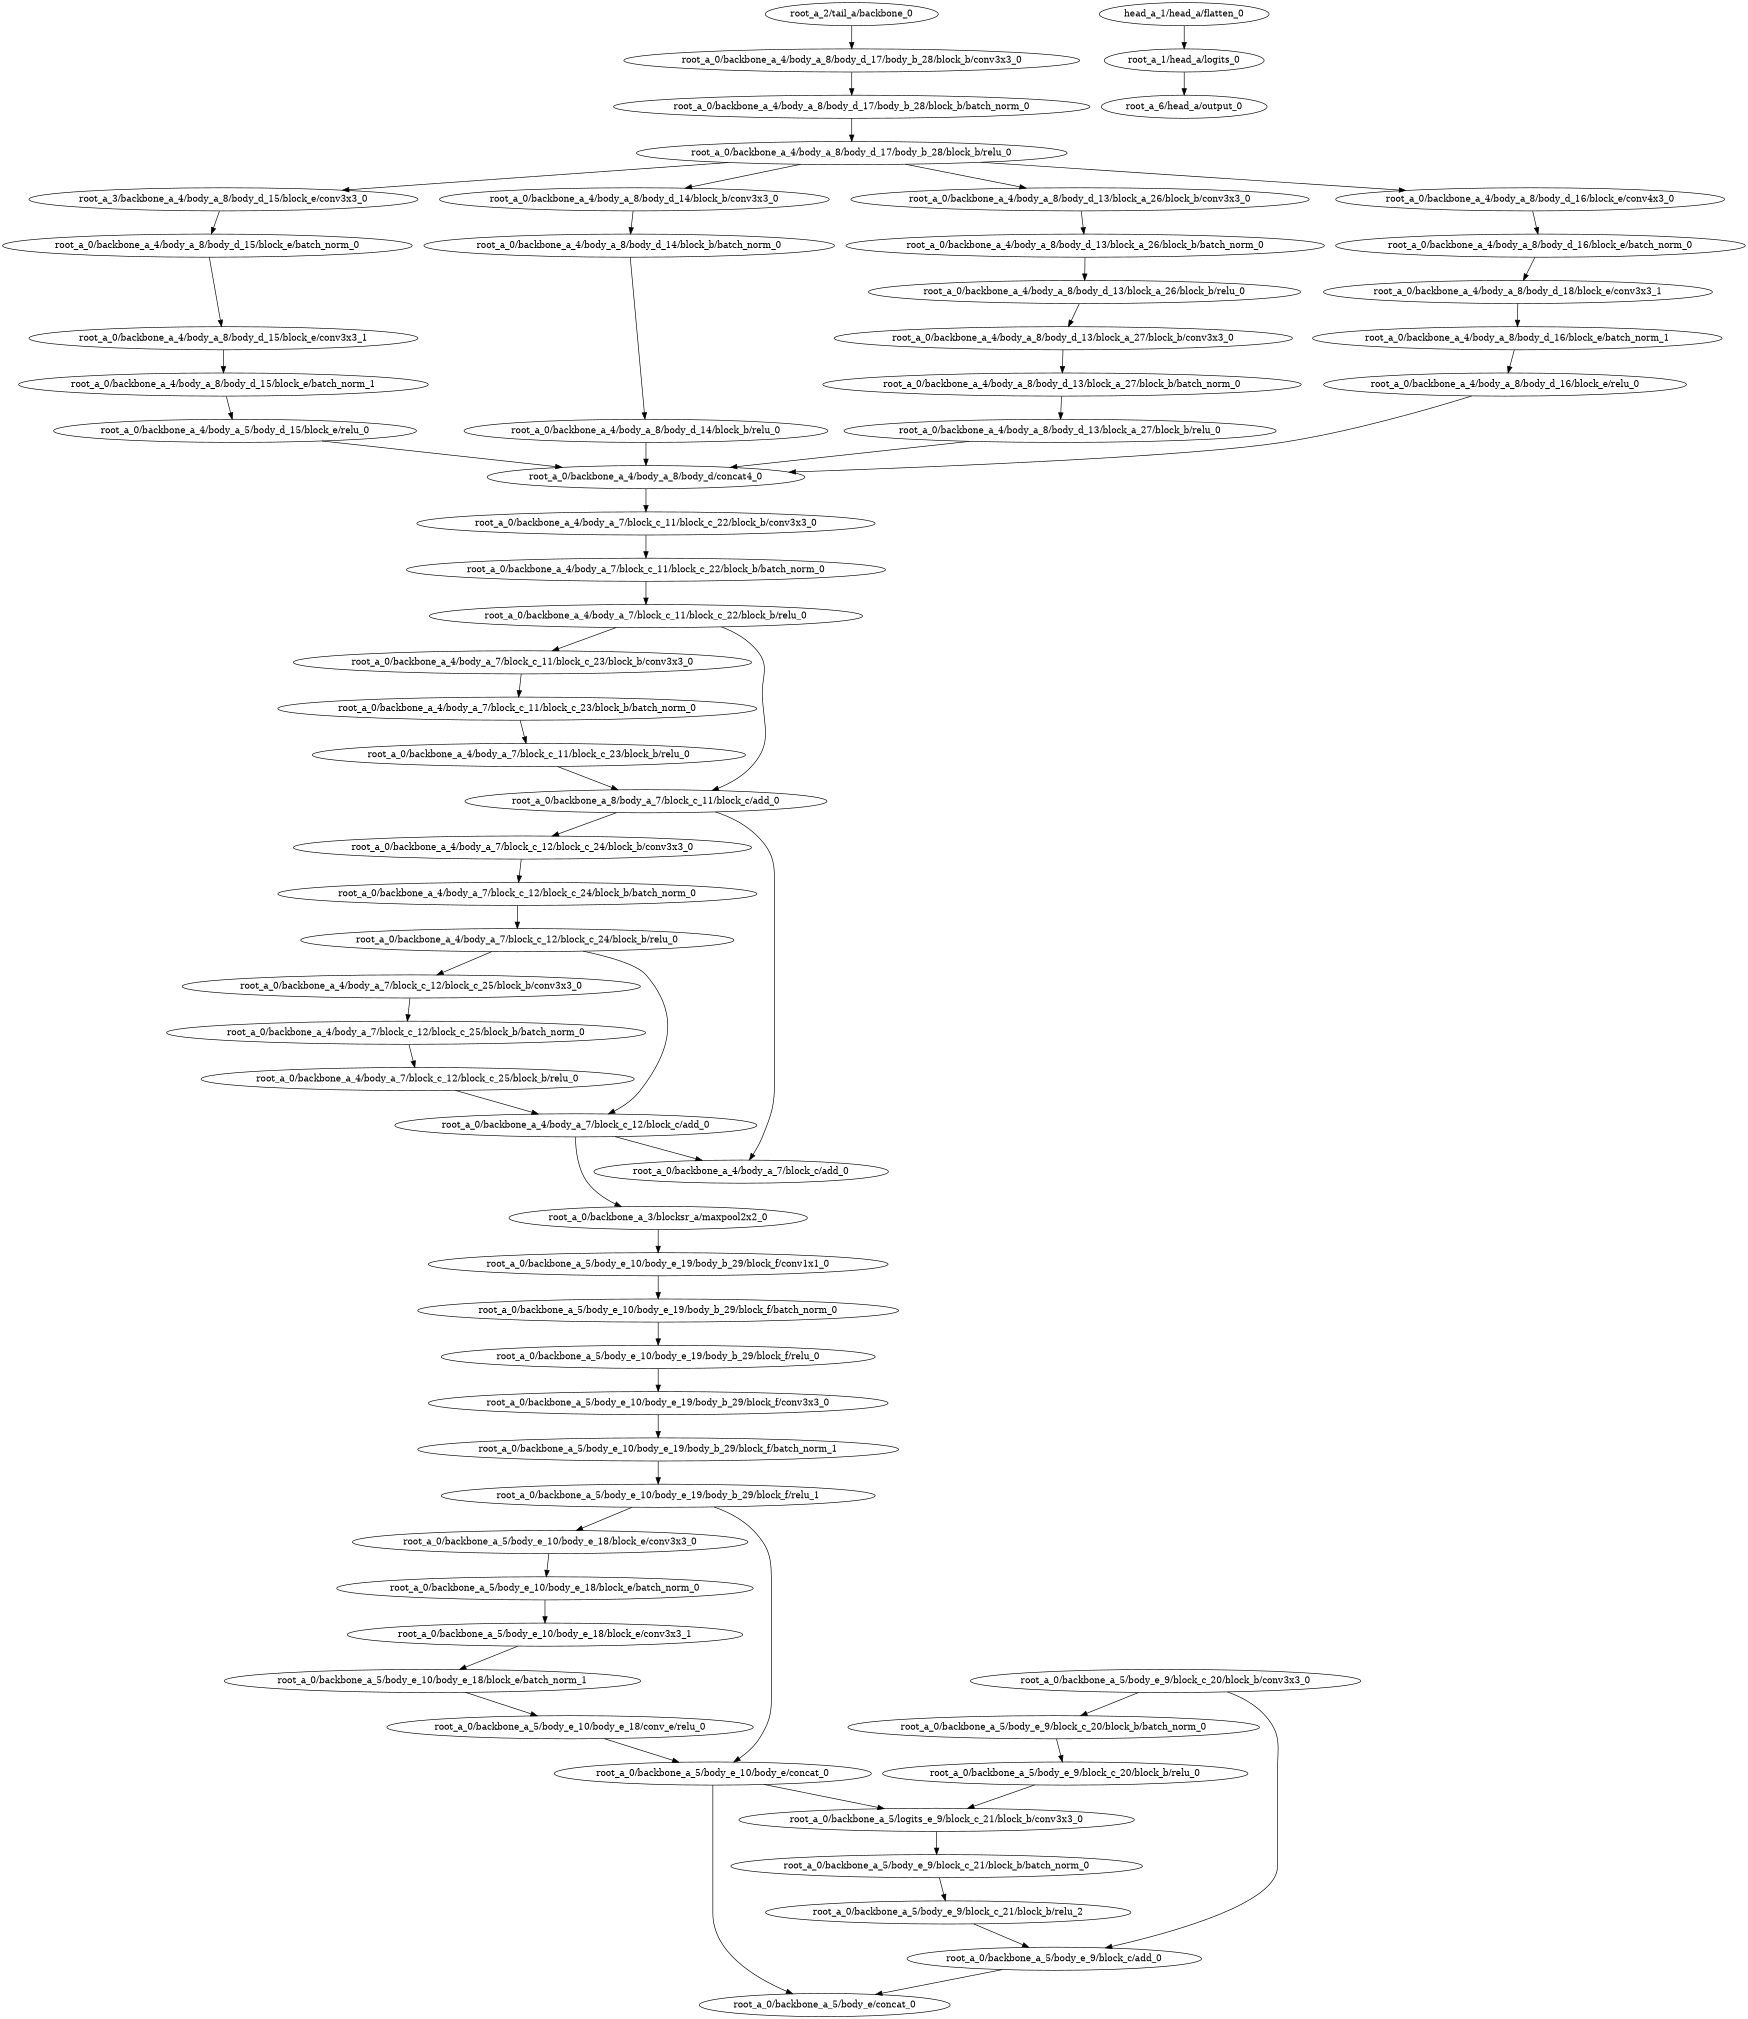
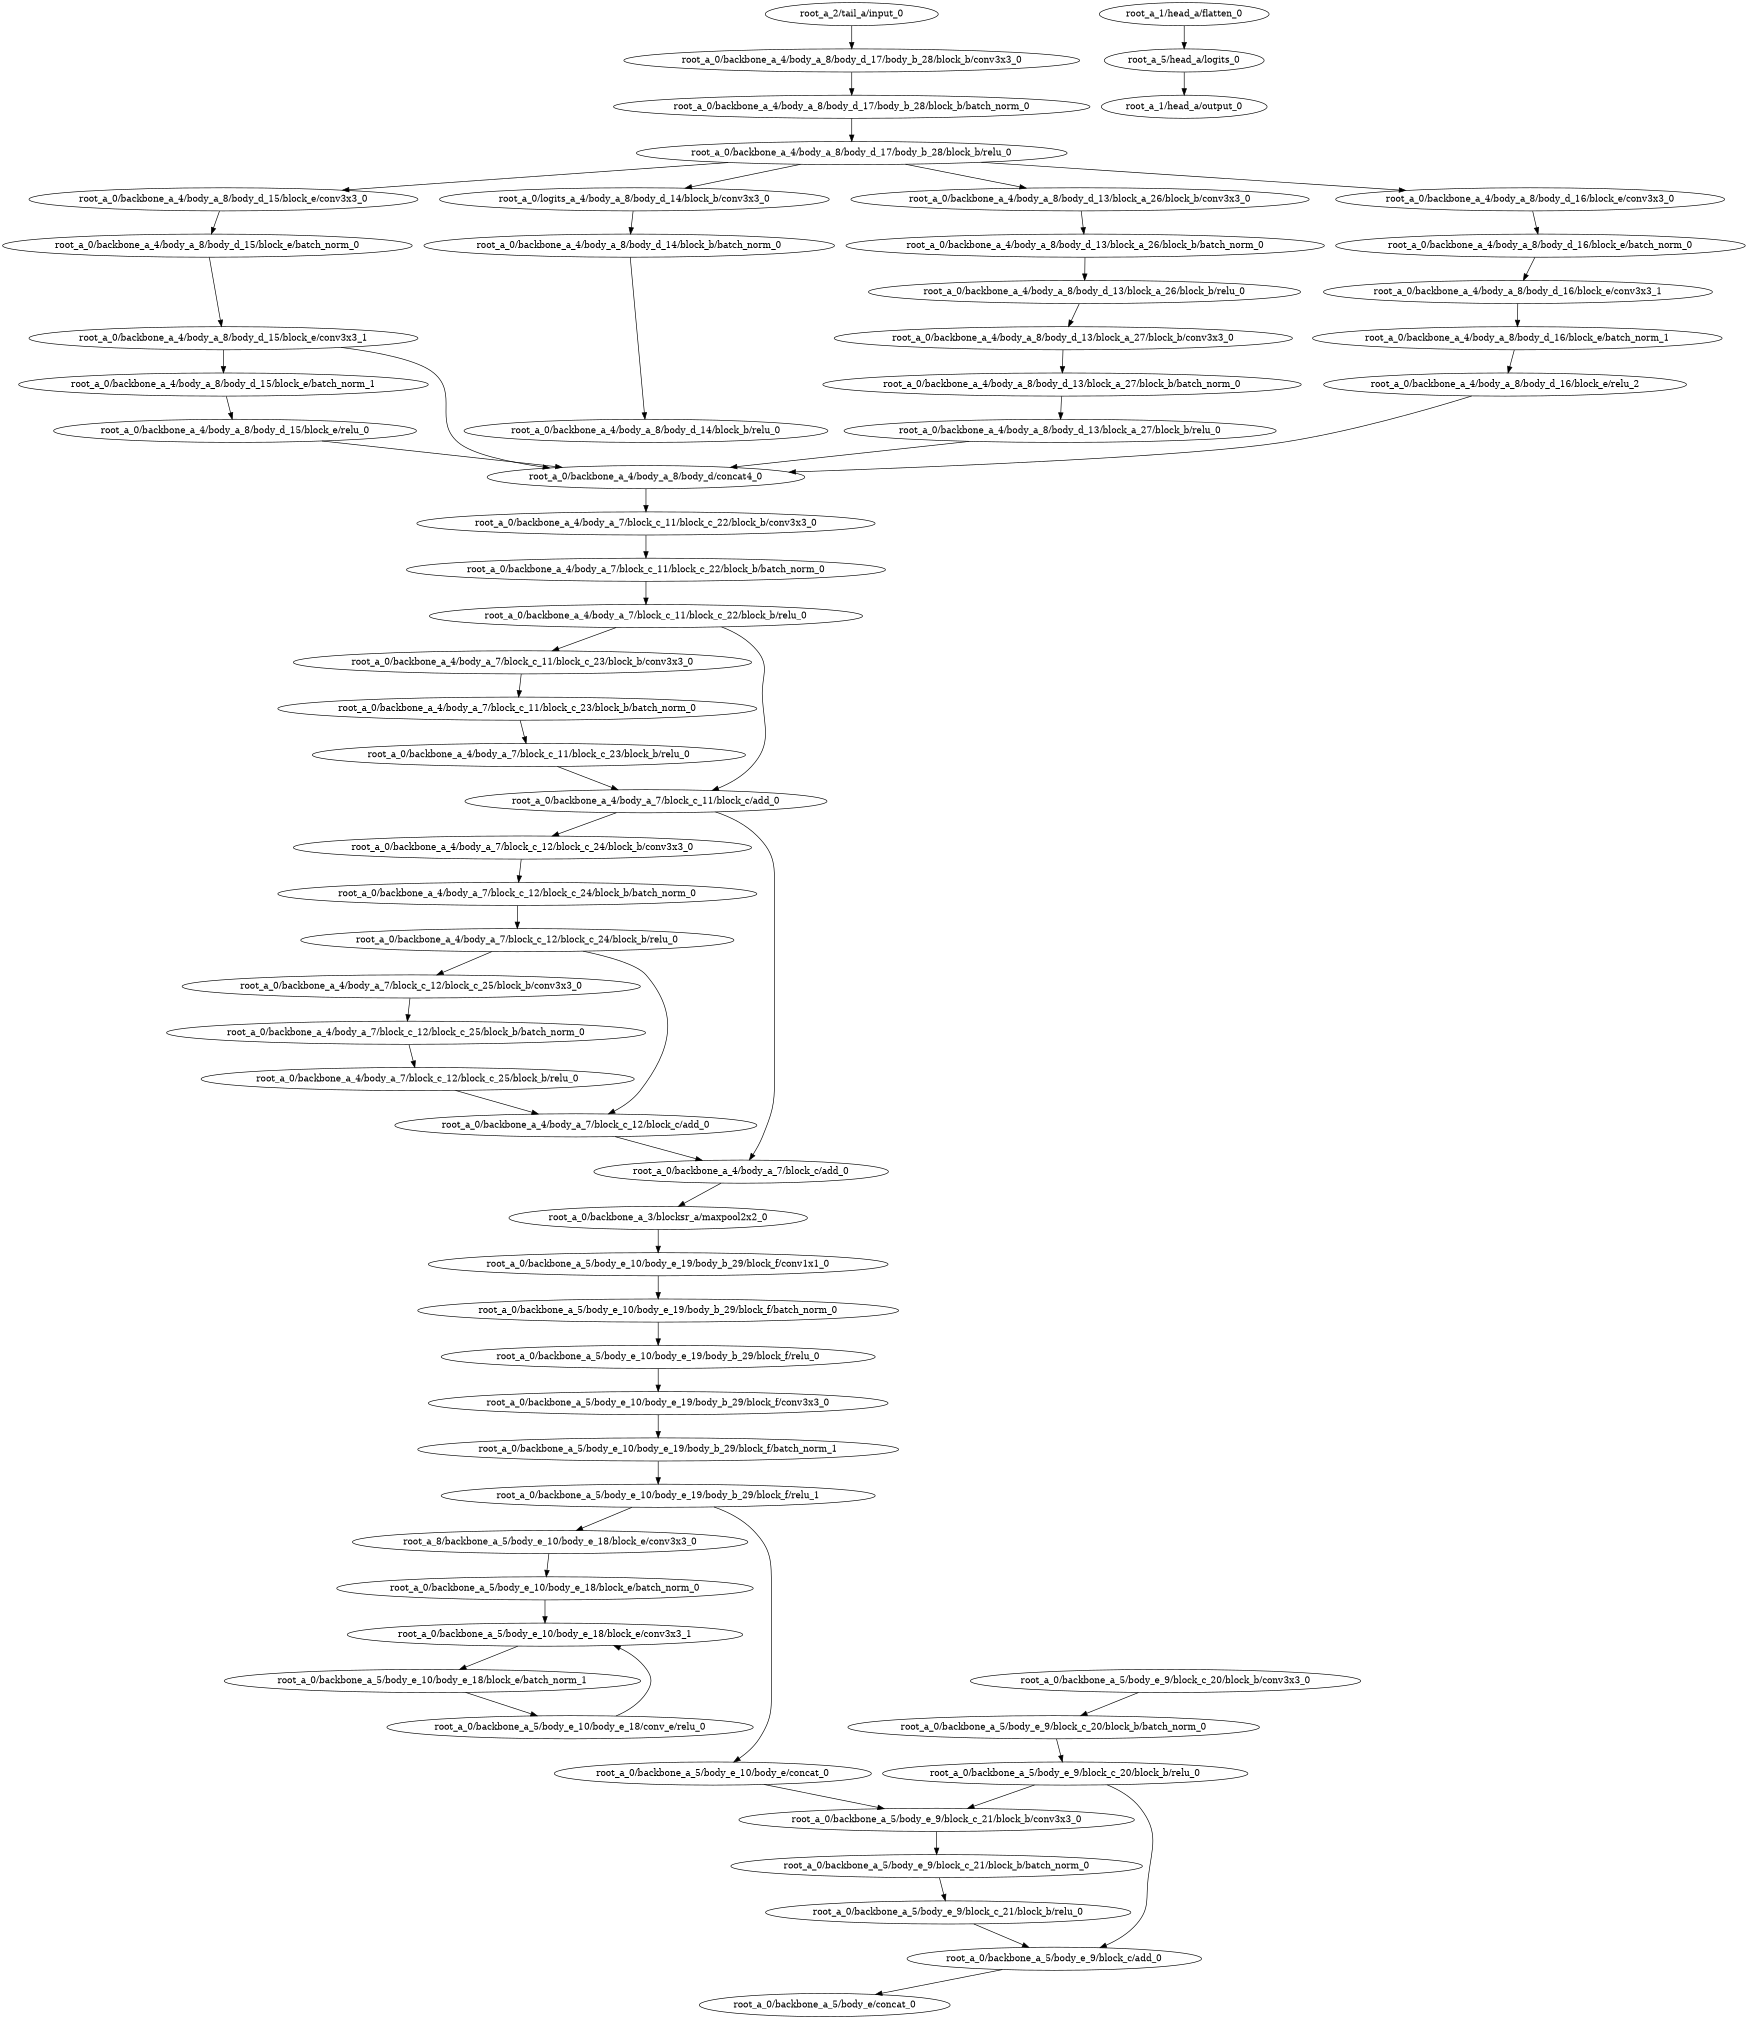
node "root_a_2/tail_a/backbone_0": label "root_a_2/tail_a/backbone_0" -> "root_a_2/tail_a/input_0"
node "head_a_1/head_a/flatten_0": label "head_a_1/head_a/flatten_0" -> "root_a_1/head_a/flatten_0"
node "root_a_1/head_a/logits_0": label "root_a_1/head_a/logits_0" -> "root_a_5/head_a/logits_0"
node "root_a_6/head_a/output_0": label "root_a_6/head_a/output_0" -> "root_a_1/head_a/output_0"
node "root_a_3/backbone_a_4/body_a_8/body_d_15/block_e/conv3x3_0": label "root_a_3/backbone_a_4/body_a_8/body_d_15/block_e/conv3x3_0" -> "root_a_0/backbone_a_4/body_a_8/body_d_15/block_e/conv3x3_0"
node "root_a_0/backbone_a_4/body_a_8/body_d_14/block_b/conv3x3_0": label "root_a_0/backbone_a_4/body_a_8/body_d_14/block_b/conv3x3_0" -> "root_a_0/logits_a_4/body_a_8/body_d_14/block_b/conv3x3_0"
node "root_a_0/backbone_a_4/body_a_8/body_d_16/block_e/conv4x3_0": label "root_a_0/backbone_a_4/body_a_8/body_d_16/block_e/conv4x3_0" -> "root_a_0/backbone_a_4/body_a_8/body_d_16/block_e/conv3x3_0"
node "root_a_0/backbone_a_4/body_a_8/body_d_18/block_e/conv3x3_1": label "root_a_0/backbone_a_4/body_a_8/body_d_18/block_e/conv3x3_1" -> "root_a_0/backbone_a_4/body_a_8/body_d_16/block_e/conv3x3_1"
node "root_a_0/backbone_a_4/body_a_8/body_d_16/block_e/relu_0": label "root_a_0/backbone_a_4/body_a_8/body_d_16/block_e/relu_0" -> "root_a_0/backbone_a_4/body_a_8/body_d_16/block_e/relu_2"
node "root_a_0/backbone_a_4/body_a_5/body_d_15/block_e/relu_0": label "root_a_0/backbone_a_4/body_a_5/body_d_15/block_e/relu_0" -> "root_a_0/backbone_a_4/body_a_8/body_d_15/block_e/relu_0"
edge "root_a_0/backbone_a_4/body_a_8/body_d_14/block_b/relu_0" -> "root_a_0/backbone_a_4/body_a_8/body_d/concat4_0": now "root_a_0/backbone_a_4/body_a_8/body_d_15/block_e/conv3x3_1" -> "root_a_0/backbone_a_4/body_a_8/body_d/concat4_0"
node "root_a_0/backbone_a_8/body_a_7/block_c_11/block_c/add_0": label "root_a_0/backbone_a_8/body_a_7/block_c_11/block_c/add_0" -> "root_a_0/backbone_a_4/body_a_7/block_c_11/block_c/add_0"
edge "root_a_0/backbone_a_4/body_a_7/block_c_12/block_c/add_0" -> "root_a_0/backbone_a_3/blocksr_a/maxpool2x2_0": now "root_a_0/backbone_a_4/body_a_7/block_c/add_0" -> "root_a_0/backbone_a_3/blocksr_a/maxpool2x2_0"
node "root_a_0/backbone_a_5/body_e_10/body_e_18/block_e/conv3x3_0": label "root_a_0/backbone_a_5/body_e_10/body_e_18/block_e/conv3x3_0" -> "root_a_8/backbone_a_5/body_e_10/body_e_18/block_e/conv3x3_0"
edge "root_a_0/backbone_a_5/body_e_10/body_e_18/conv_e/relu_0" -> "root_a_0/backbone_a_5/body_e_10/body_e/concat_0": now "root_a_0/backbone_a_5/body_e_10/body_e_18/conv_e/relu_0" -> "root_a_0/backbone_a_5/body_e_10/body_e_18/block_e/conv3x3_1"
node "root_a_0/backbone_a_5/logits_e_9/block_c_21/block_b/conv3x3_0": label "root_a_0/backbone_a_5/logits_e_9/block_c_21/block_b/conv3x3_0" -> "root_a_0/backbone_a_5/body_e_9/block_c_21/block_b/conv3x3_0"
edge "root_a_0/backbone_a_5/body_e_9/block_c_20/block_b/conv3x3_0" -> "root_a_0/backbone_a_5/body_e_9/block_c/add_0": now "root_a_0/backbone_a_5/body_e_9/block_c_20/block_b/relu_0" -> "root_a_0/backbone_a_5/body_e_9/block_c/add_0"
edge "root_a_0/backbone_a_5/body_e_10/body_e/concat_0" -> "root_a_0/backbone_a_5/body_e/concat_0": removed
node "root_a_0/backbone_a_5/body_e_9/block_c_21/block_b/relu_2": label "root_a_0/backbone_a_5/body_e_9/block_c_21/block_b/relu_2" -> "root_a_0/backbone_a_5/body_e_9/block_c_21/block_b/relu_0"
